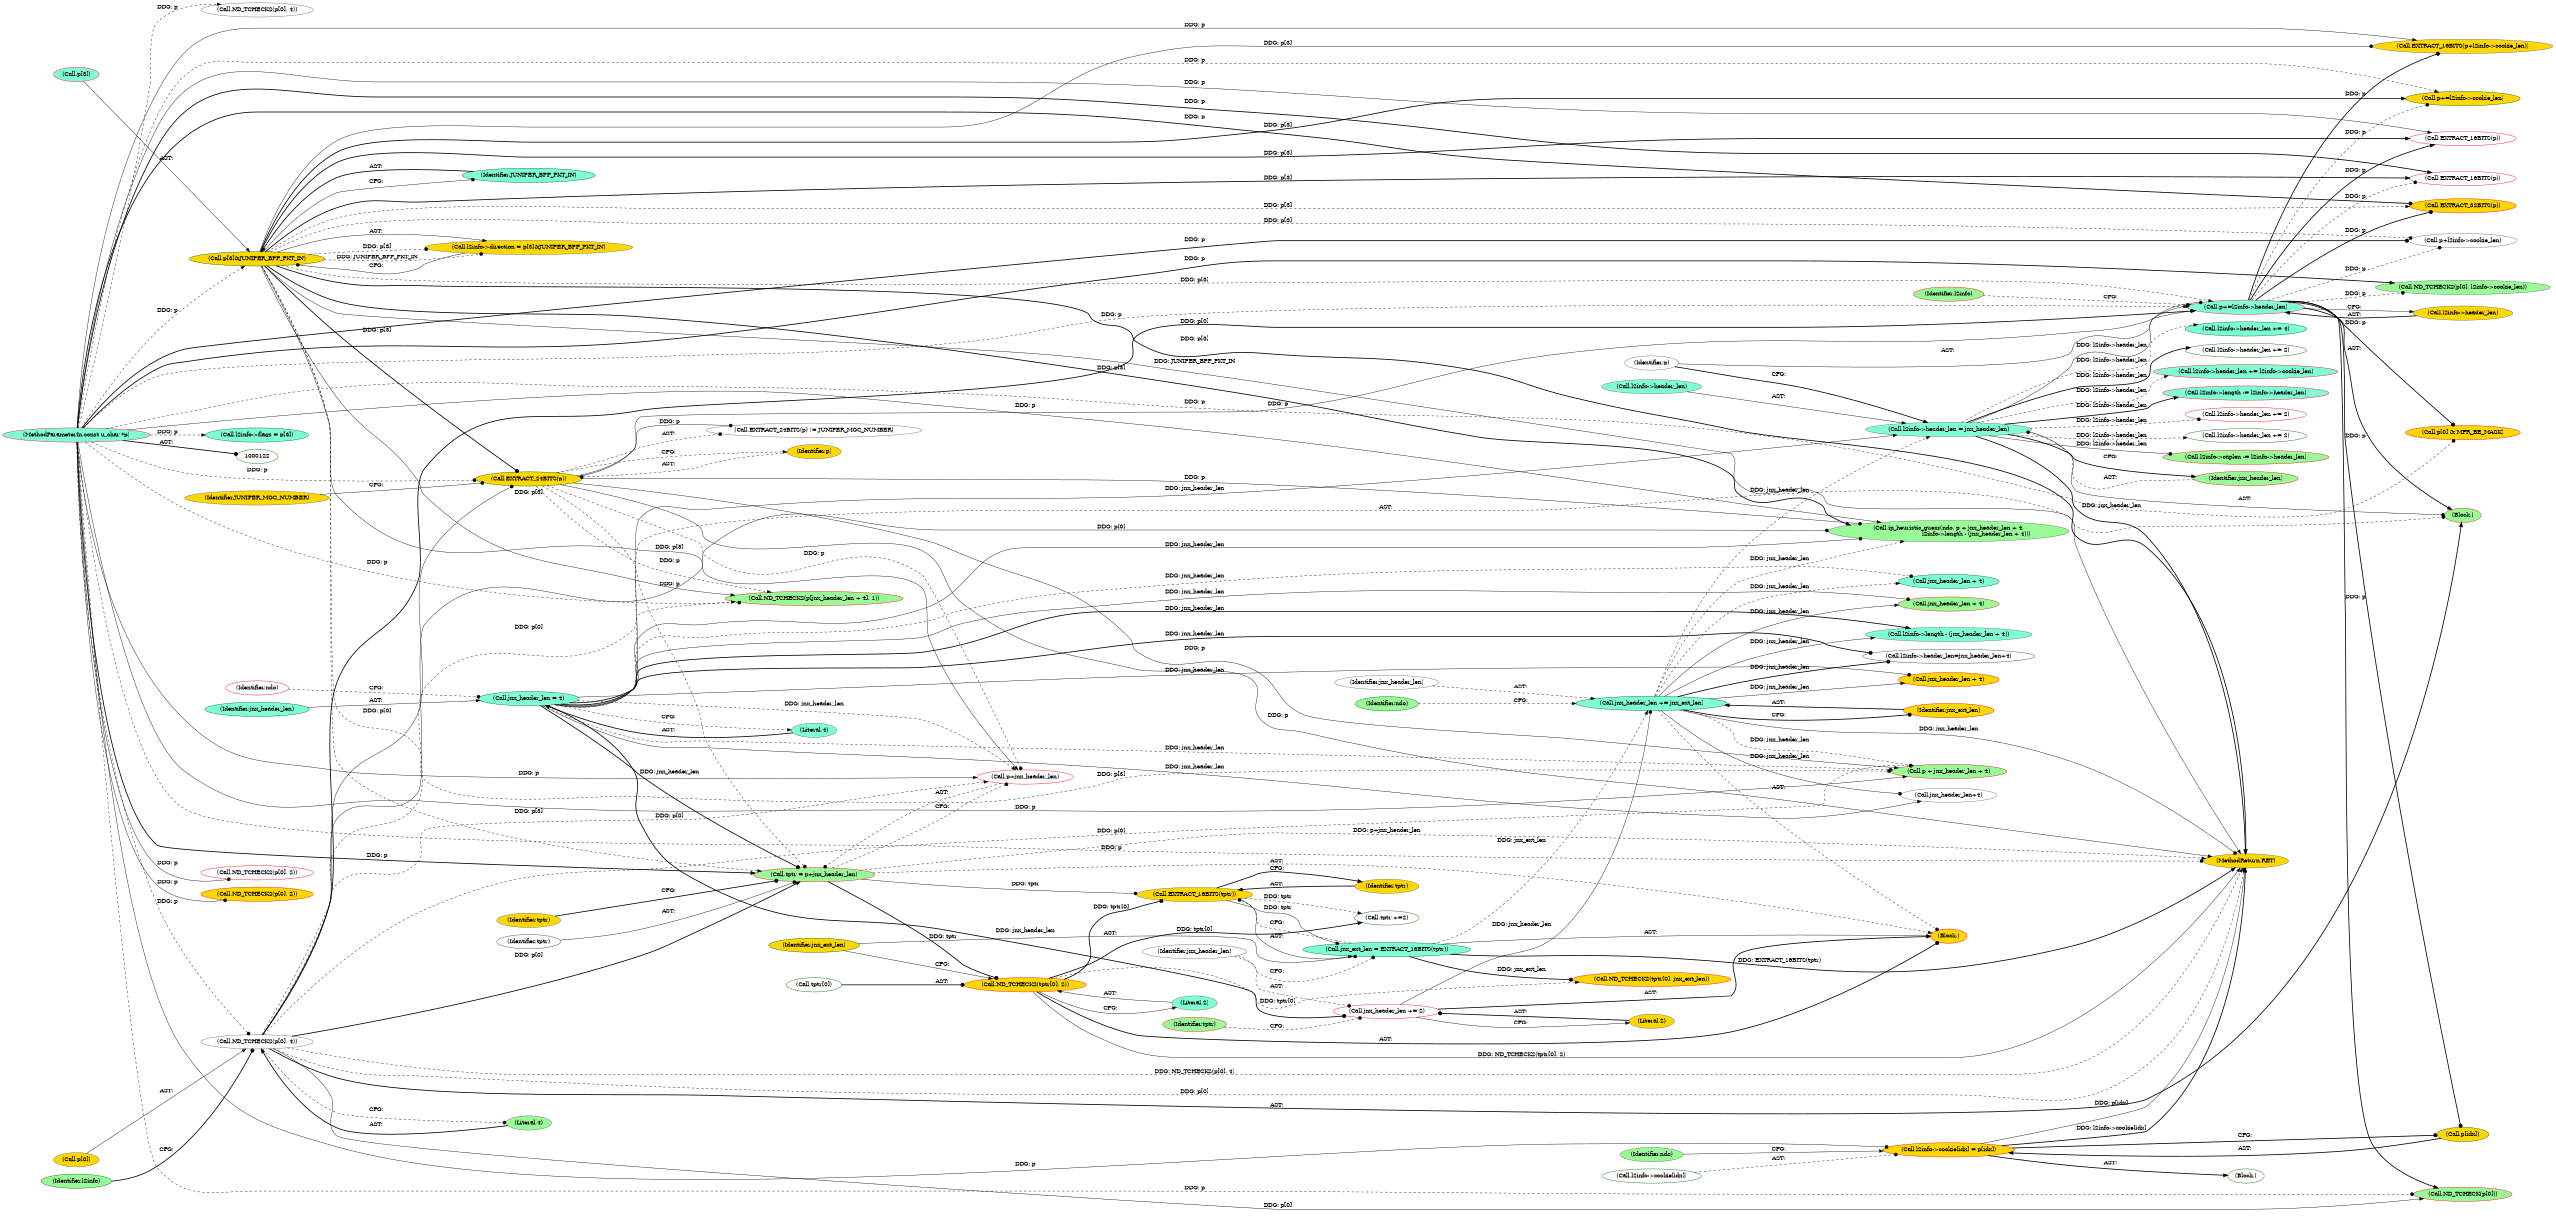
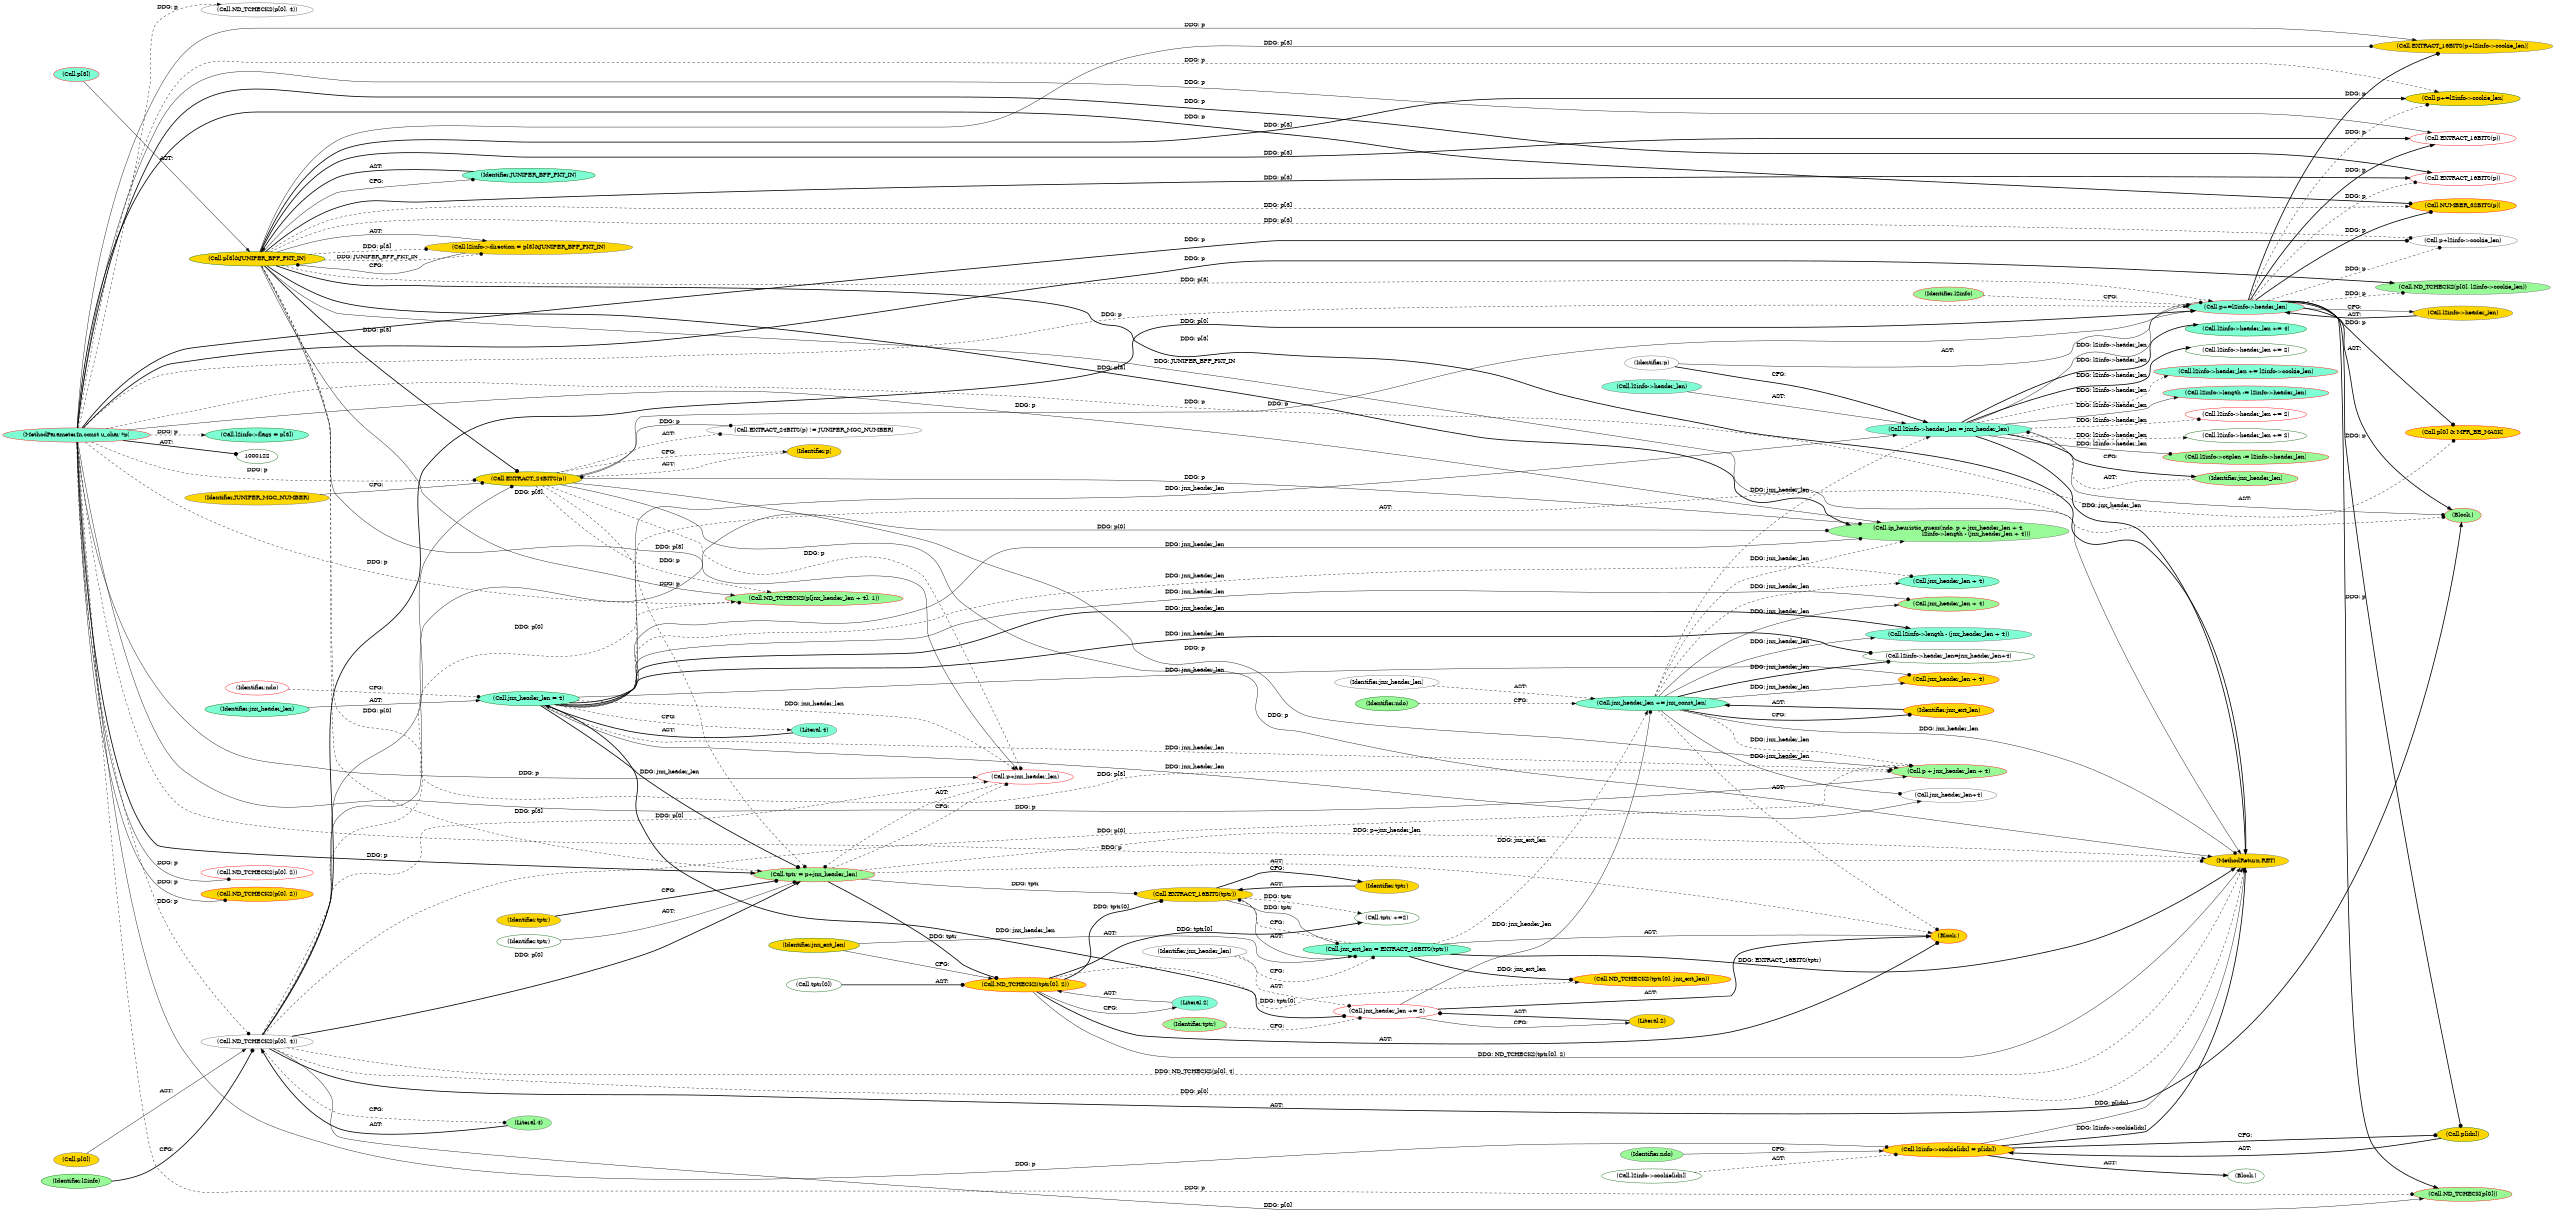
node "(Call,EXTRACT_32BITS(p))": label "(Call,EXTRACT_32BITS(p))" -> "(Call,NUMBER_32BITS(p))"
edge "(MethodParameterIn,const u_char *p)" -> "(Call,p[3]&JUNIPER_BPF_PKT_IN)": removed, label "DDG: p"
edge "(Call,l2info->header_len = jnx_header_len)" -> "(Call,l2info->header_len += 4)": style dashed -> bold
edge "(Call,l2info->header_len = jnx_header_len)" -> "(Call,l2info->length -= l2info->header_len)": style bold -> solid
node "(Call,jnx_header_len += jnx_ext_len)": label "(Call,jnx_header_len += jnx_ext_len)" -> "(Call,jnx_header_len += jnx_const_len)"
